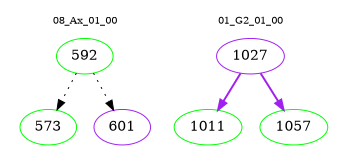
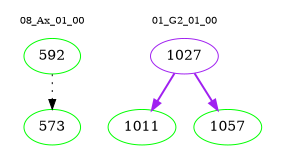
node "601": removed
